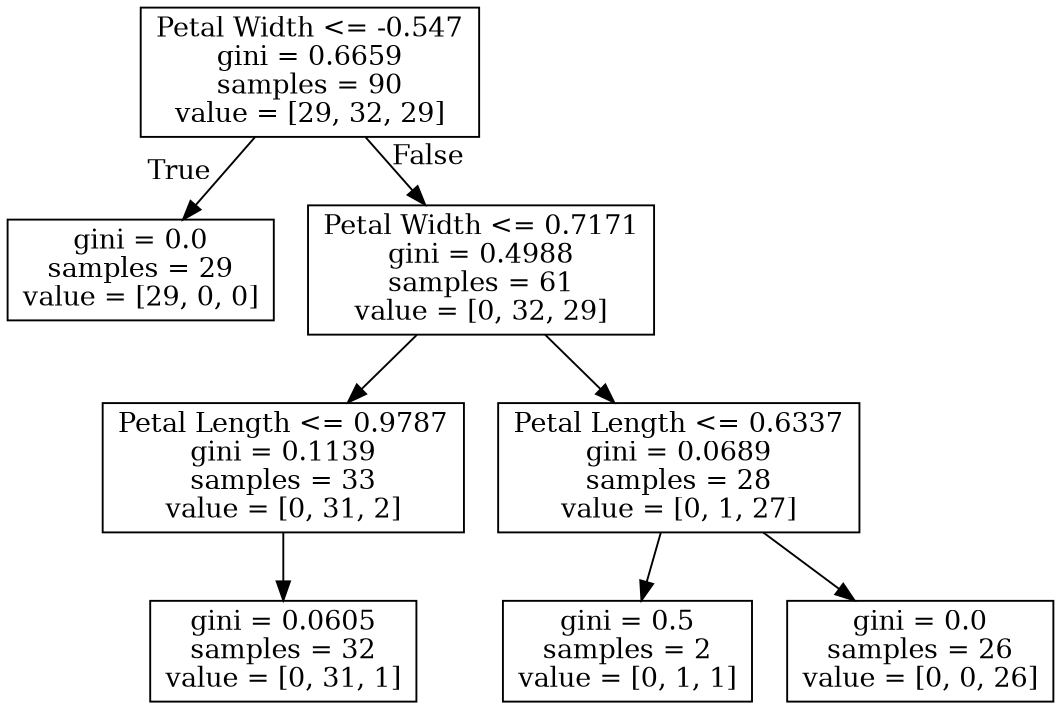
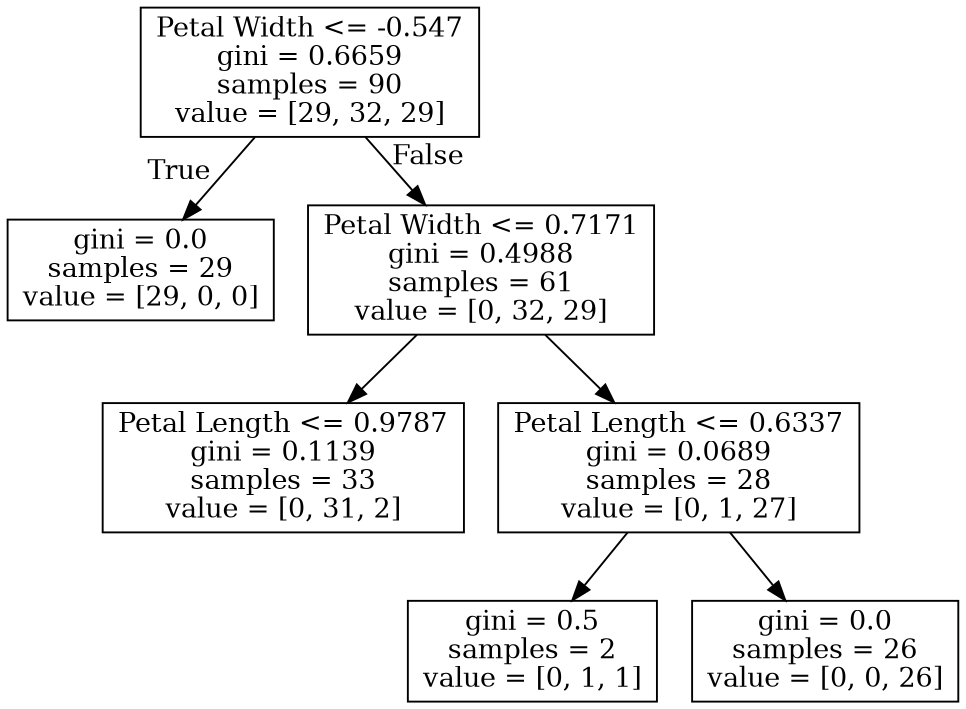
node "gini = 0.0605 samples = 32 value = [0, 31, 1]": removed
